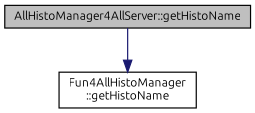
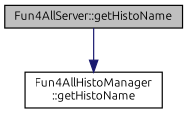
node "AllHistoManager4AllServer::getHistoName": label "AllHistoManager4AllServer::getHistoName" -> "Fun4AllServer::getHistoName"
